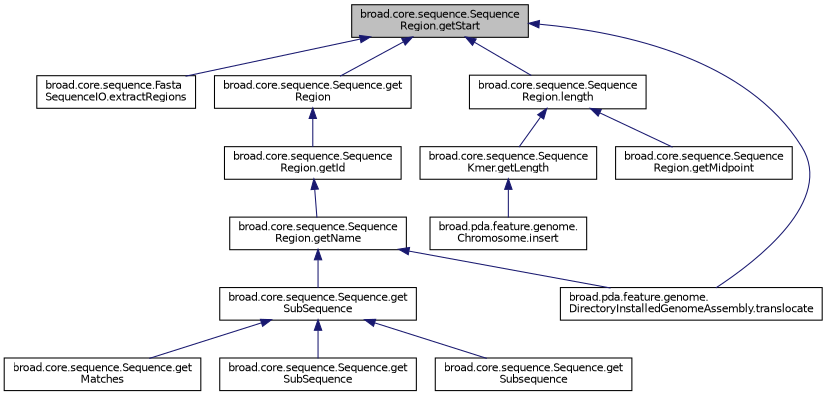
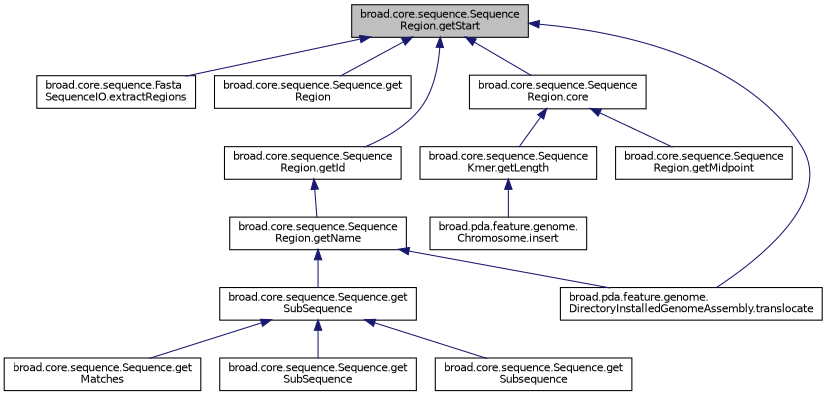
node "broad.core.sequence.Sequence Region.length": label "broad.core.sequence.Sequence Region.length" -> "broad.core.sequence.Sequence Region.core"
edge "broad.core.sequence.Sequence Region.getId" -> "broad.core.sequence.Sequence.get Region": now "broad.core.sequence.Sequence Region.getId" -> "broad.core.sequence.Sequence Region.getStart"
